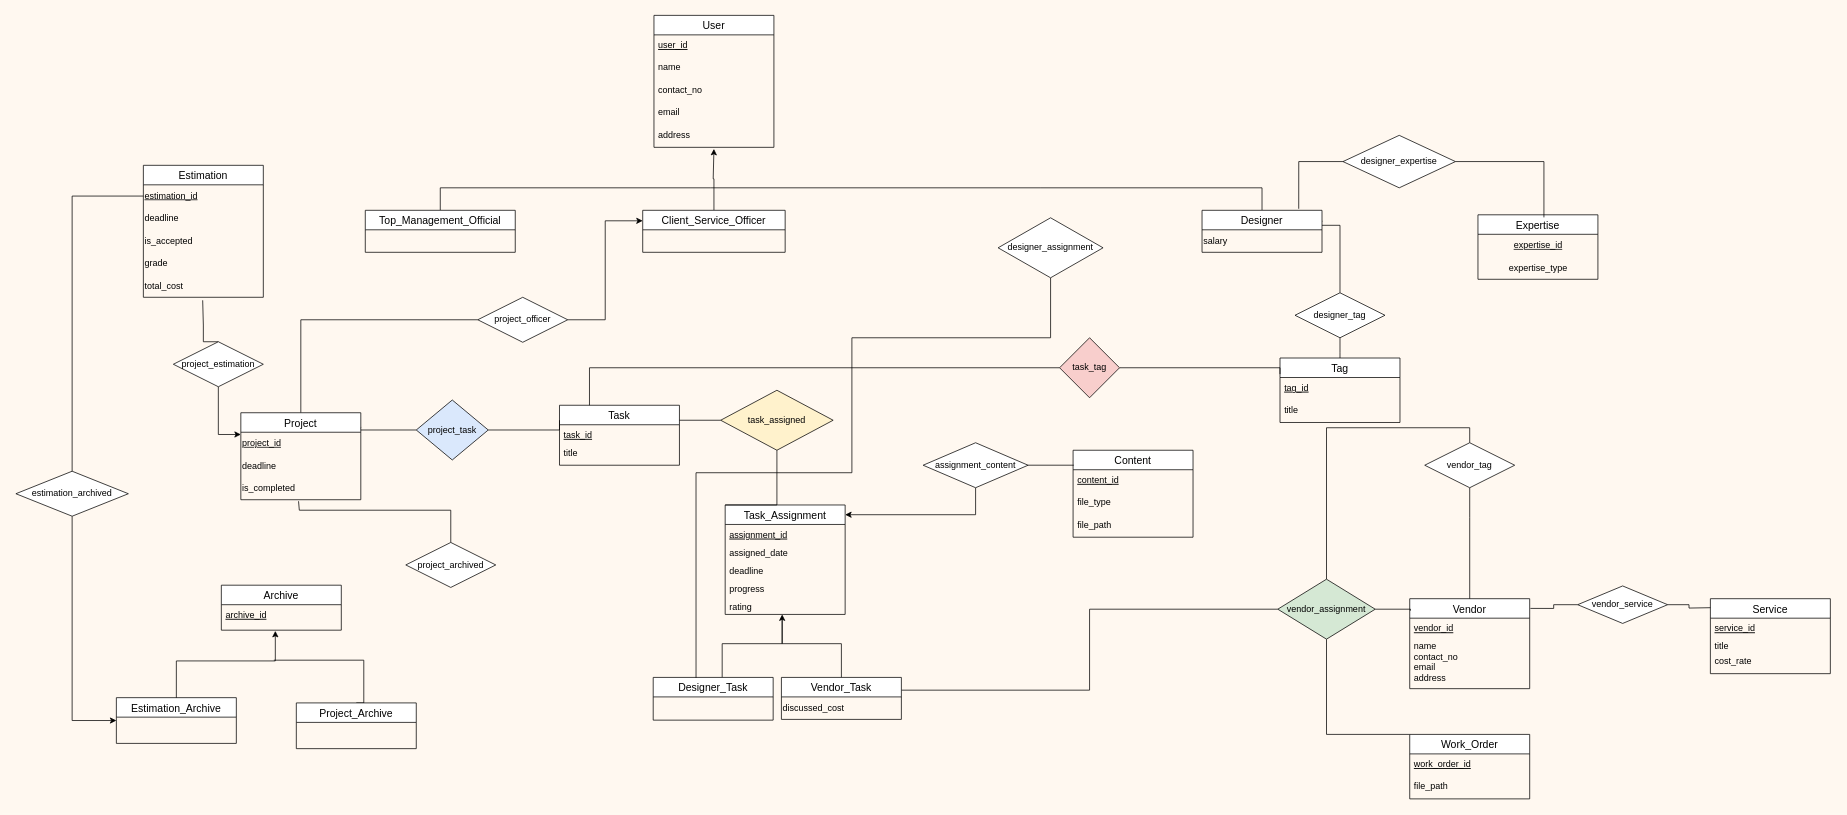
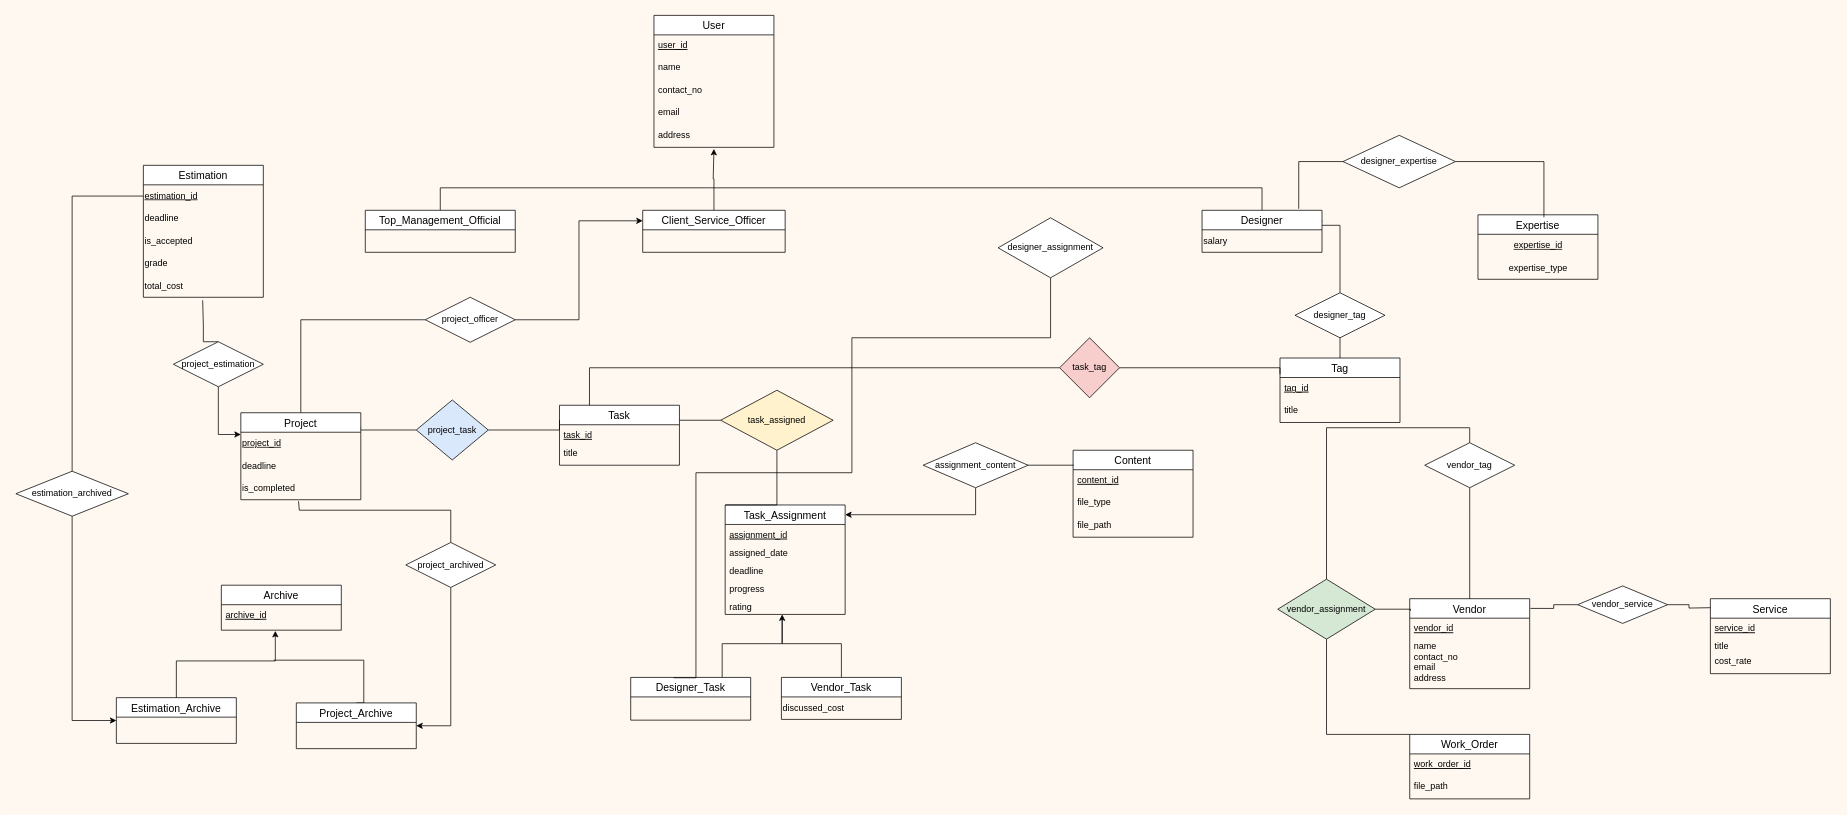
node "project_officer": moved (522, 320) -> (470, 320)
edge "vendor_assignment" -- "Vendor_Task": removed
edge "project_archived" -> "Project_Archive": added
node "Designer_Task": moved (713, 699) -> (690, 699)
